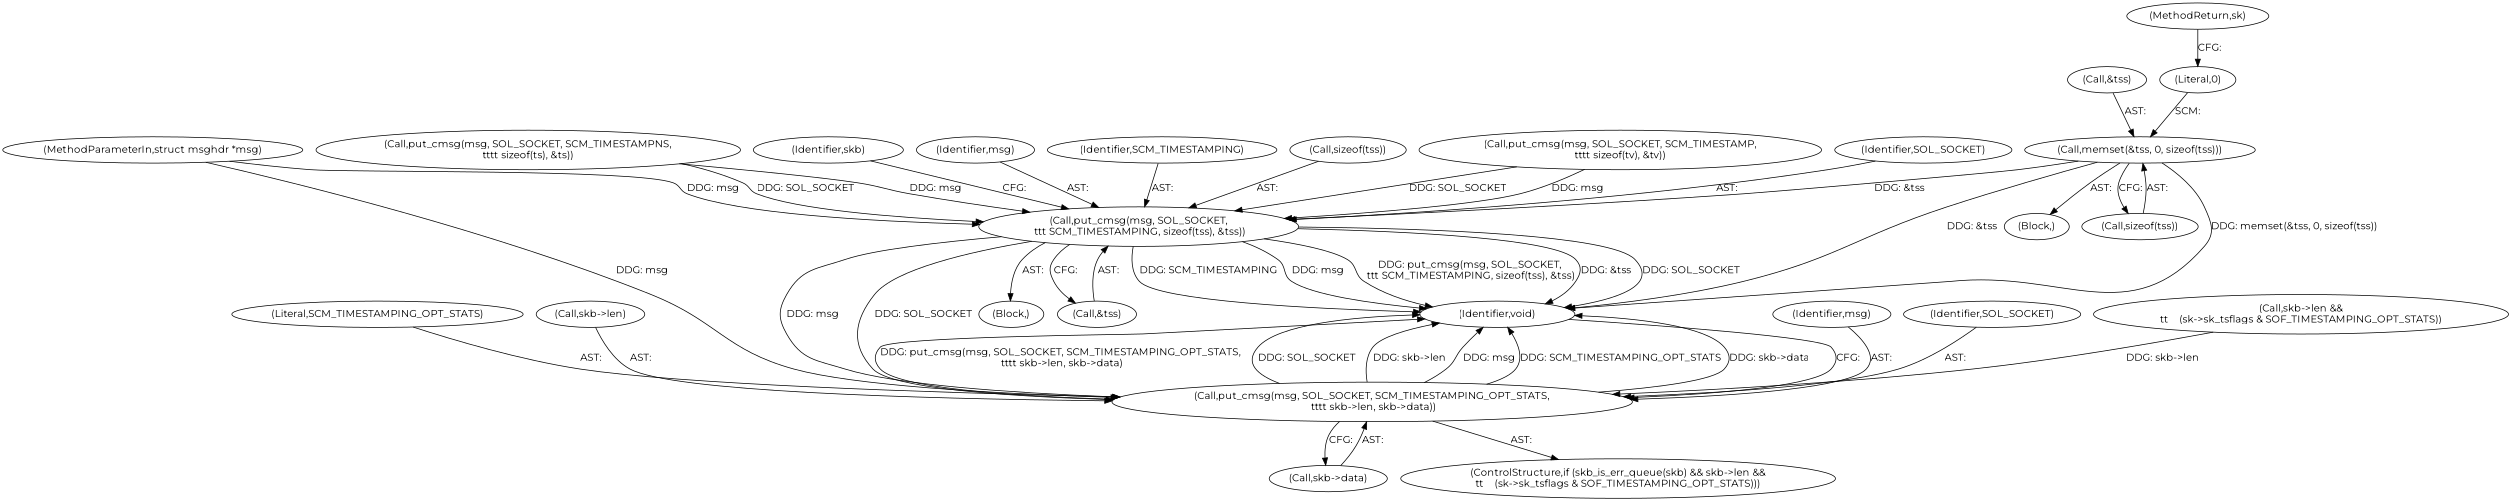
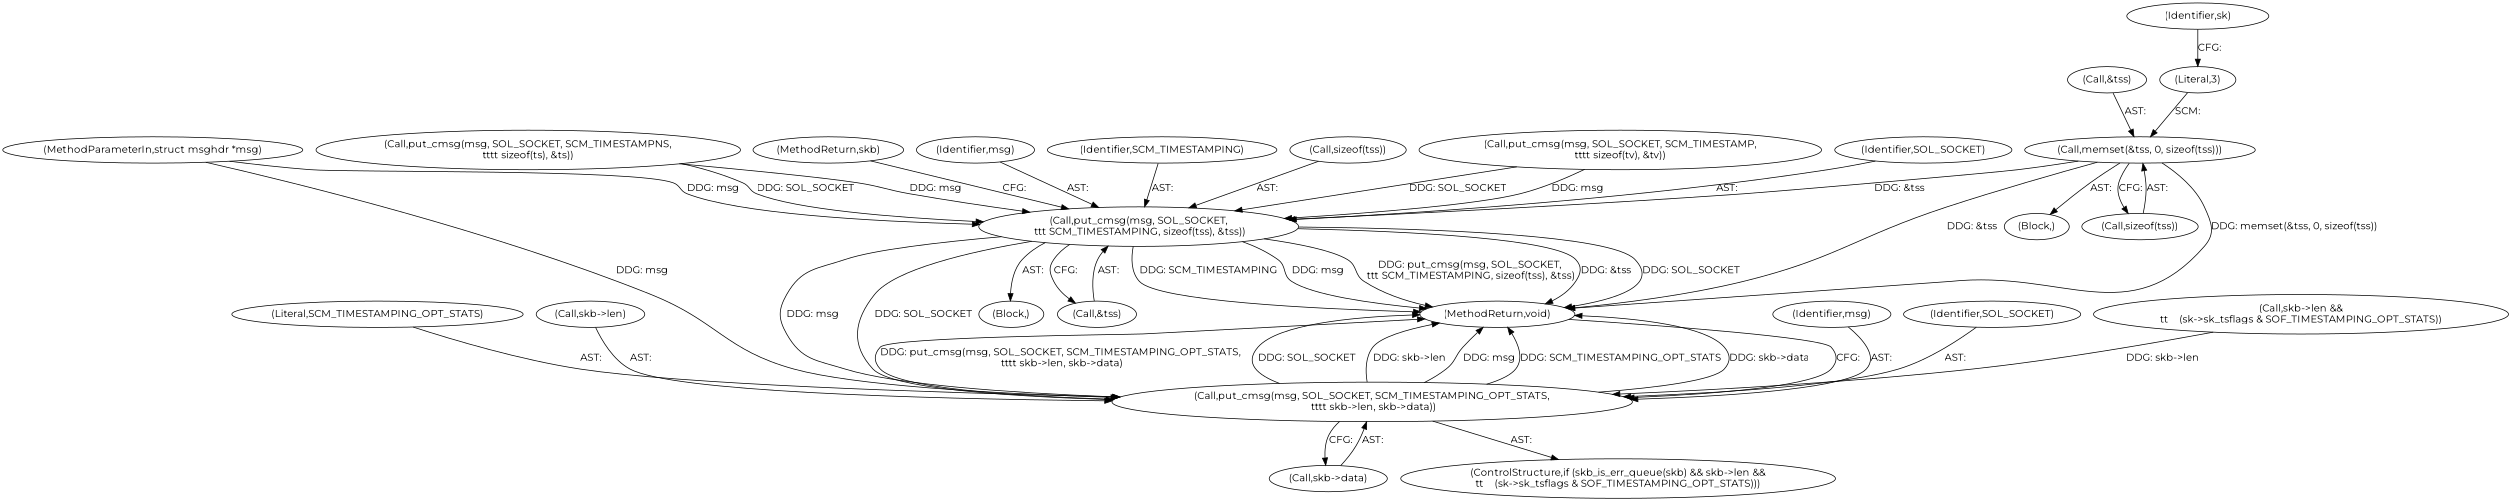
node "(MethodReturn,sk)": label "(MethodReturn,sk)" -> "(Identifier,sk)"
node "(Literal,0)": label "(Literal,0)" -> "(Literal,3)"
node "(Identifier,skb)": label "(Identifier,skb)" -> "(MethodReturn,skb)"
node "(Identifier,void)": label "(Identifier,void)" -> "(MethodReturn,void)"
